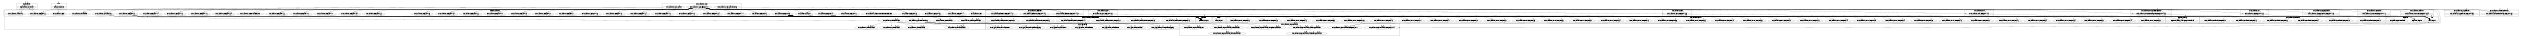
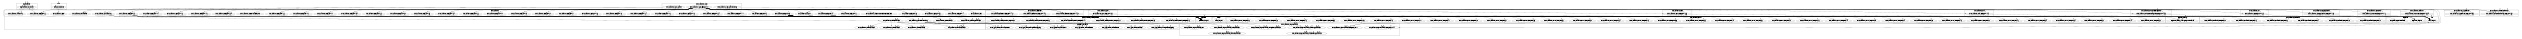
cluster "LIBXML::LibXML": label "LIBXML::LibXML" -> "XML::LibXML"
node "XML::LibXML::BEGIN@160": added
cluster "XML::SAX::Base": label "XML::SAX::Base" -> "CORE::SAX::Base"
